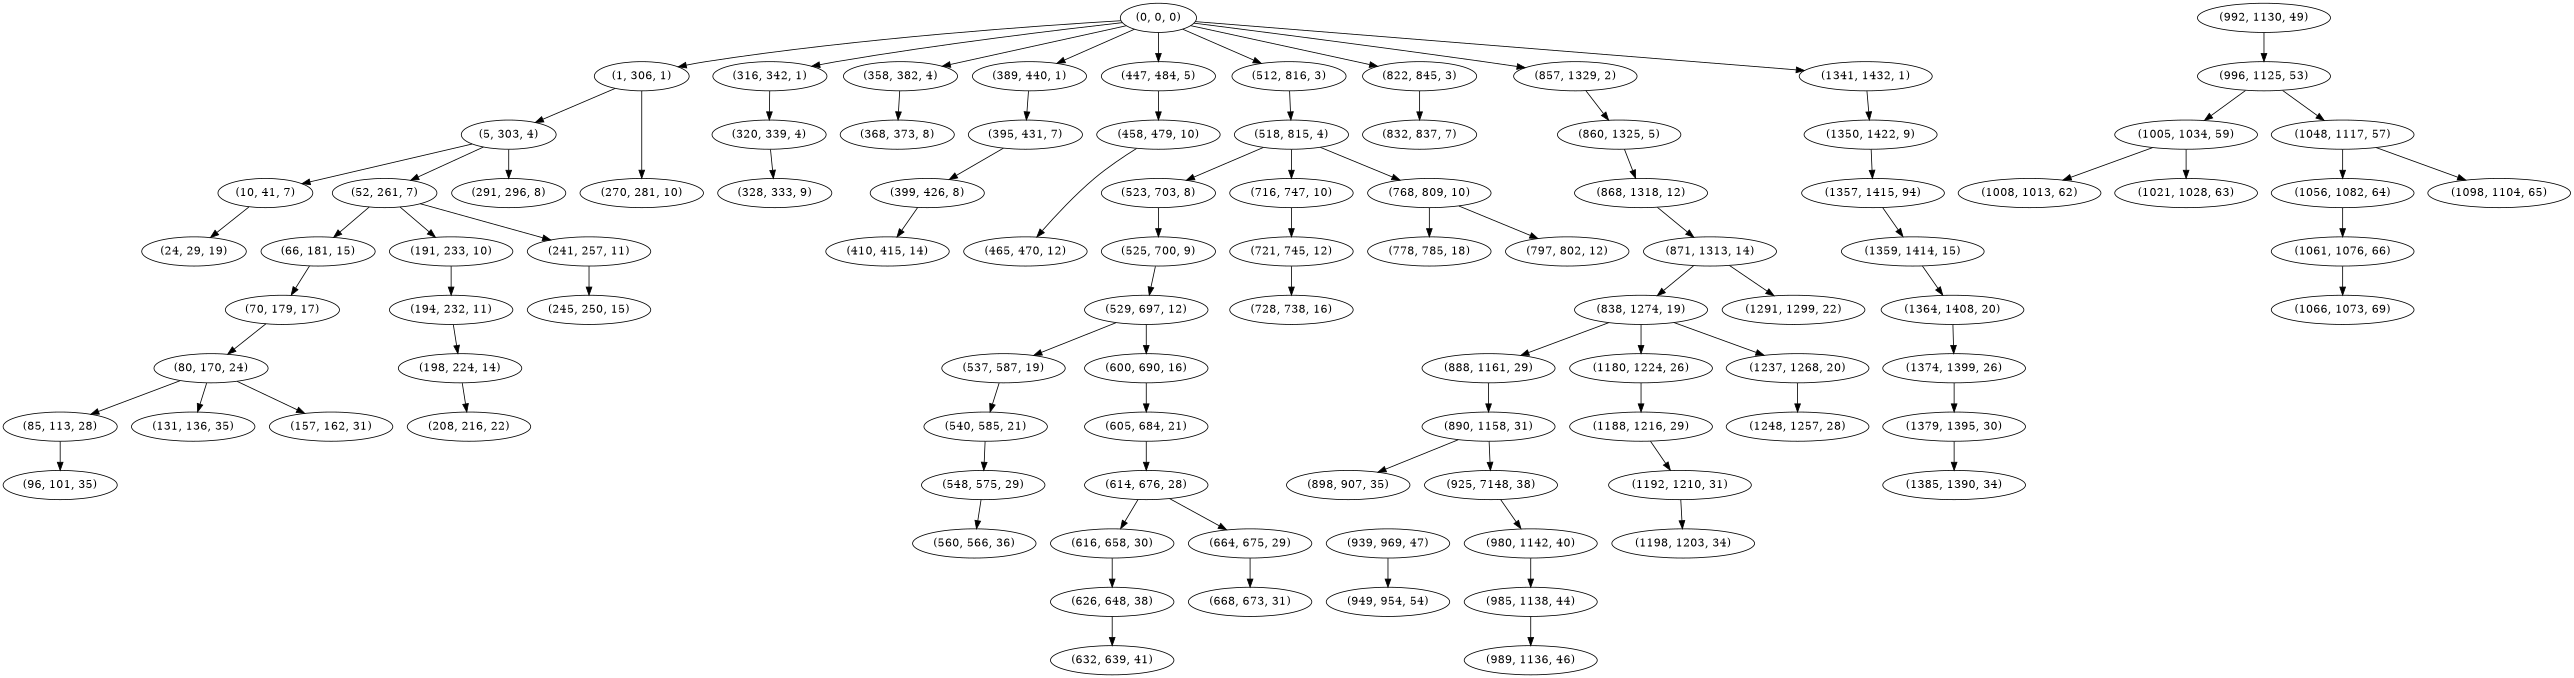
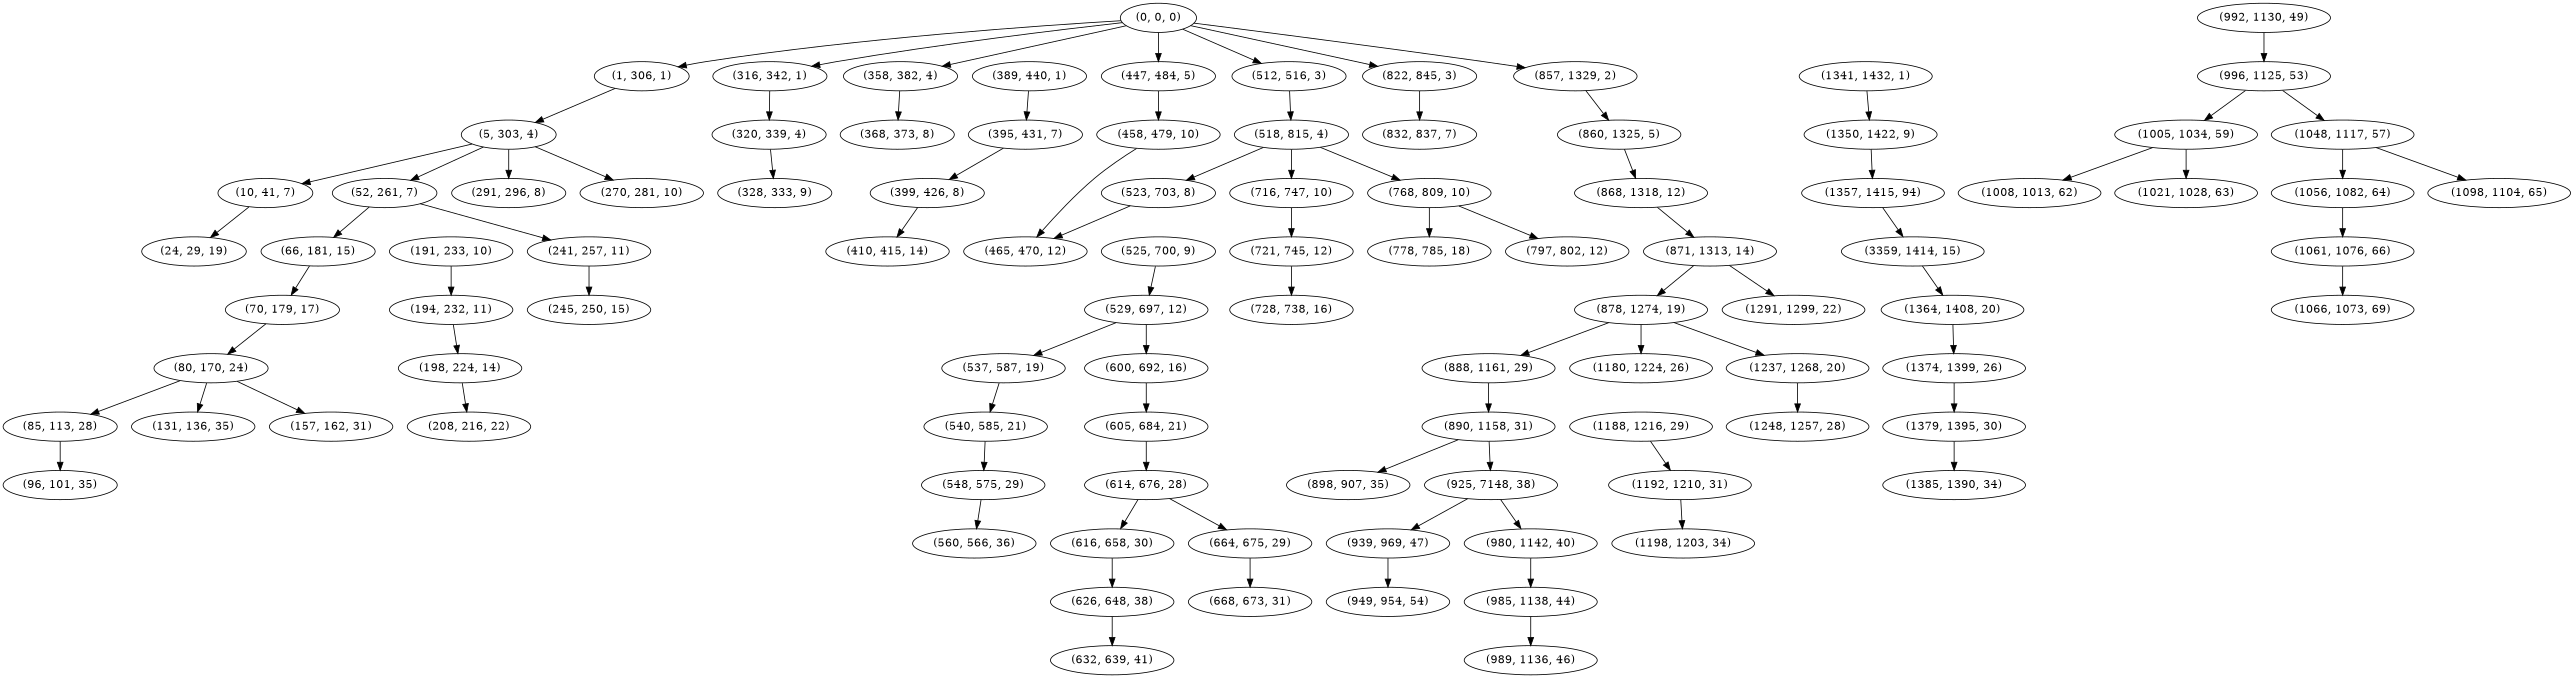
edge "(0, 0, 0)" -> "(389, 440, 1)": removed
edge "(0, 0, 0)" -> "(1341, 1432, 1)": removed
node "(512, 816, 3)": label "(512, 816, 3)" -> "(512, 516, 3)"
edge "(1, 306, 1)" -> "(270, 281, 10)": now "(5, 303, 4)" -> "(270, 281, 10)"
edge "(523, 703, 8)" -> "(525, 700, 9)": now "(523, 703, 8)" -> "(465, 470, 12)"
edge "(52, 261, 7)" -> "(191, 233, 10)": removed
node "(1359, 1414, 15)": label "(1359, 1414, 15)" -> "(3359, 1414, 15)"
node "(838, 1274, 19)": label "(838, 1274, 19)" -> "(878, 1274, 19)"
node "(600, 690, 16)": label "(600, 690, 16)" -> "(600, 692, 16)"
edge "(1180, 1224, 26)" -> "(1188, 1216, 29)": removed
edge "(925, 7148, 38)" -> "(939, 969, 47)": added
